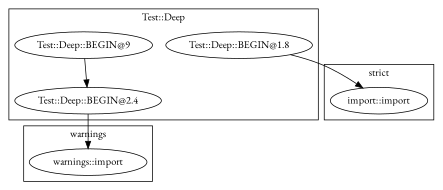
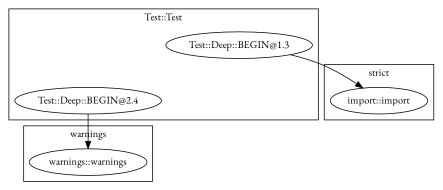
cluster "Test::Deep": label "Test::Deep" -> "Test::Test"
node "Test::Deep::BEGIN@9": removed
node "Test::Deep::BEGIN@1.8": label "Test::Deep::BEGIN@1.8" -> "Test::Deep::BEGIN@1.3"
node "warnings::import": label "warnings::import" -> "warnings::warnings"
